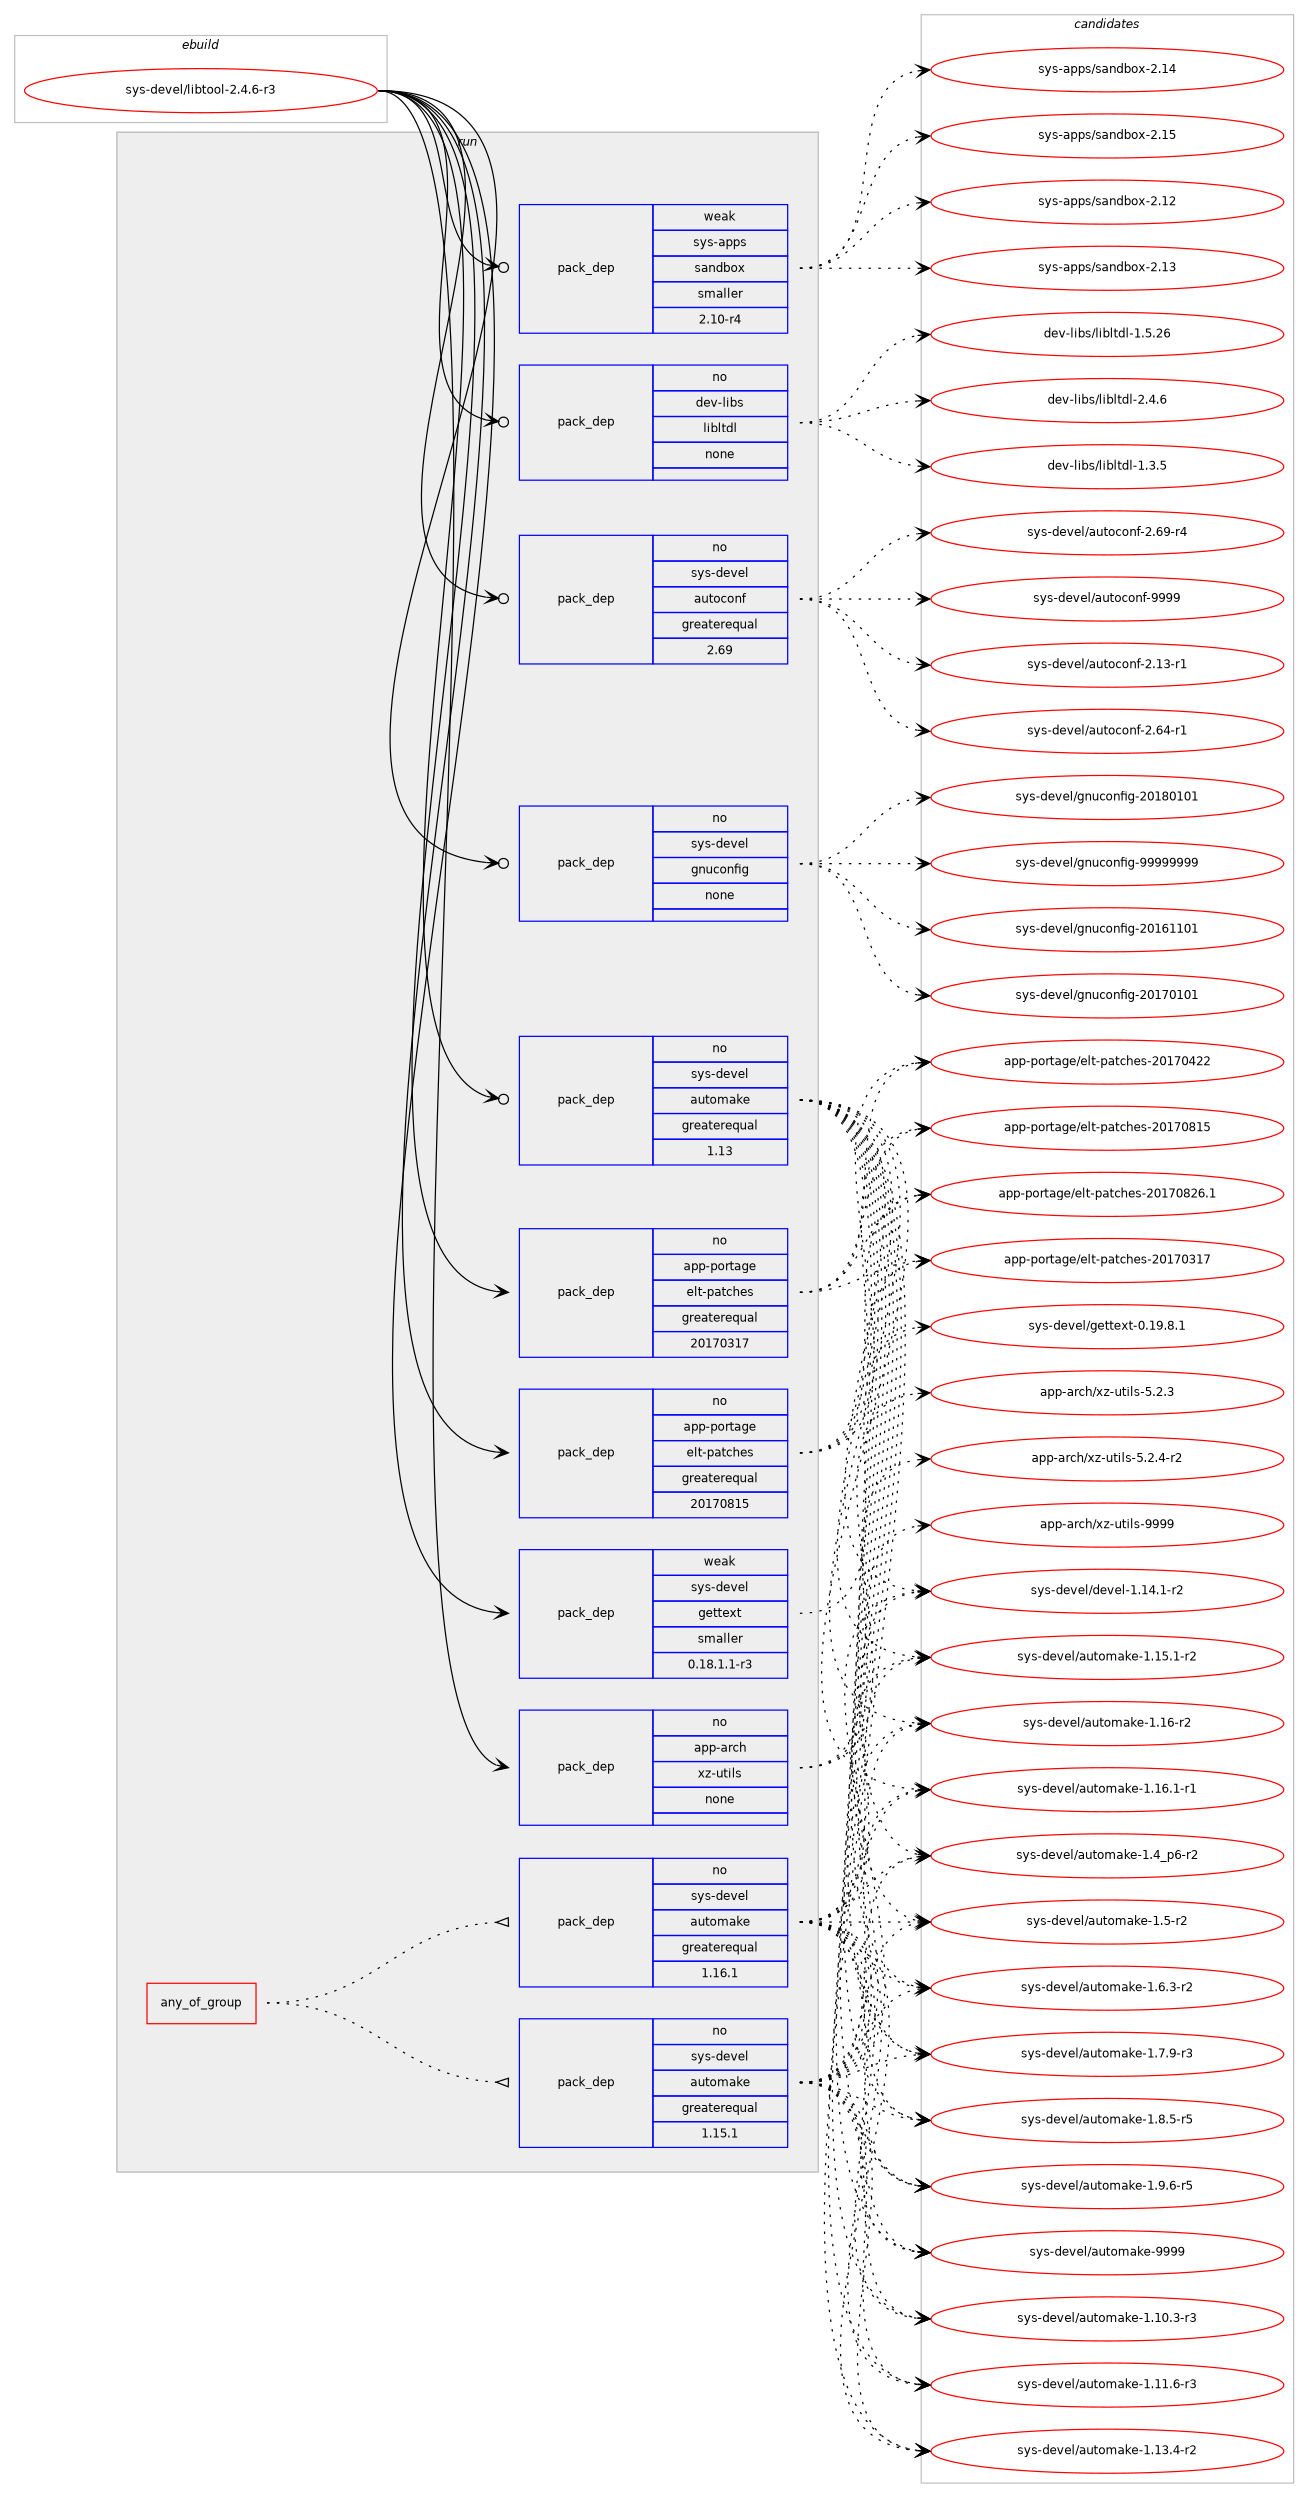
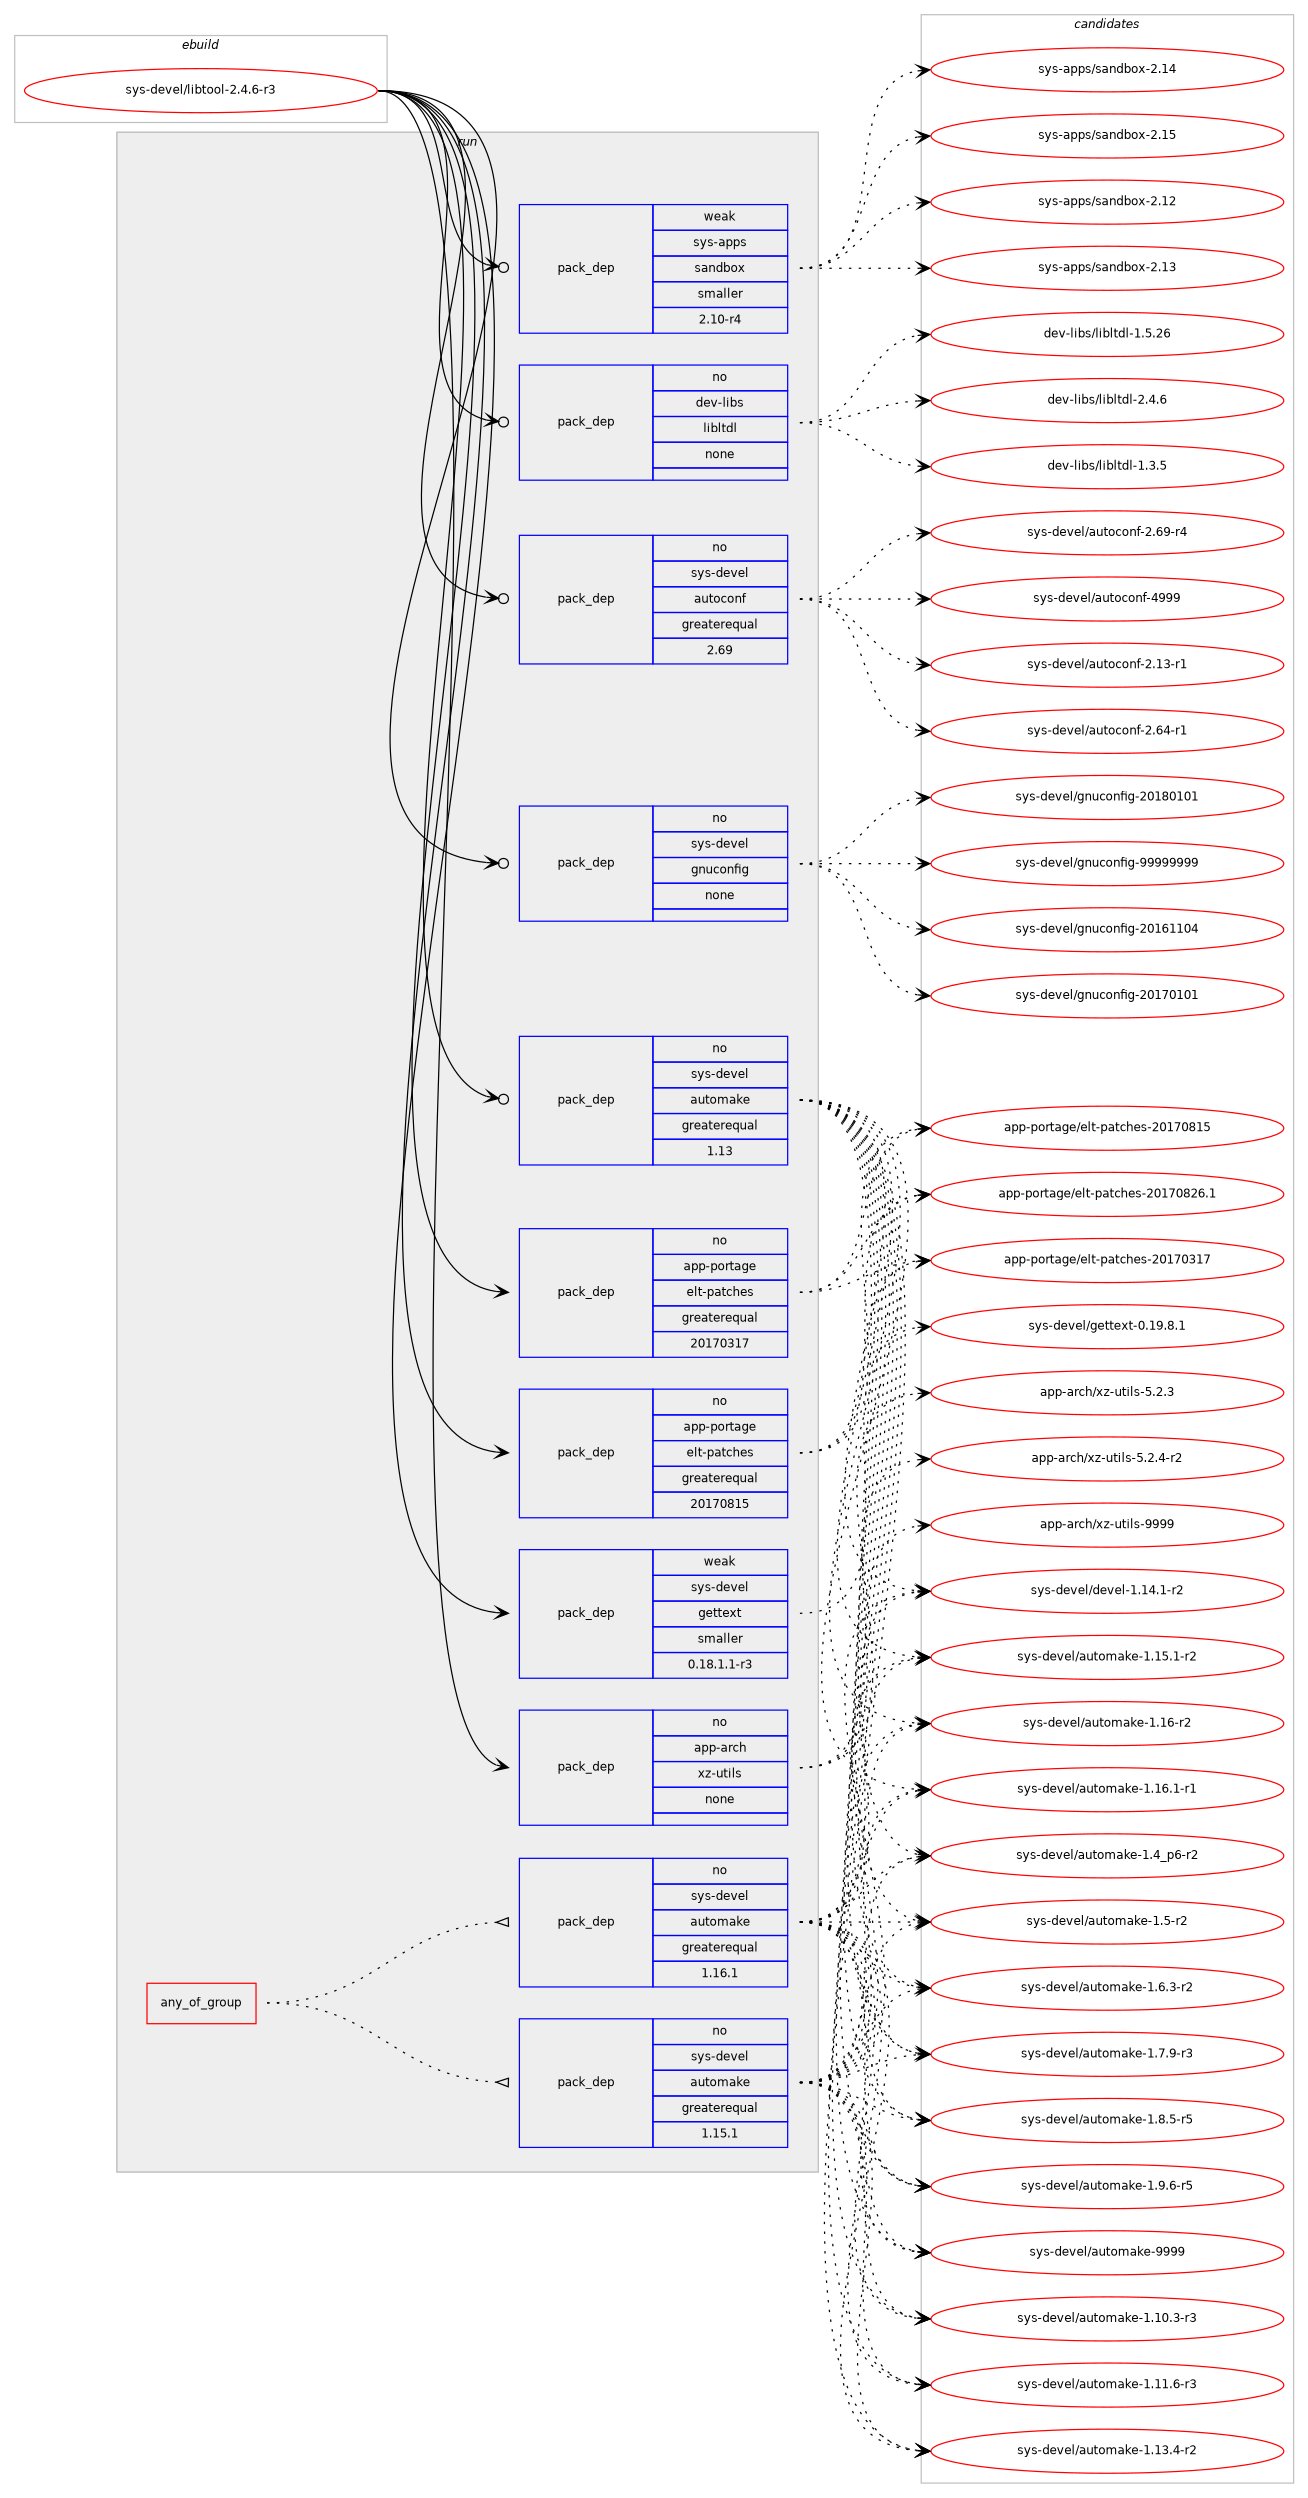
node "sys-devel/autoconf-9999": label "sys-devel/autoconf-9999" -> "sys-devel/autoconf-4999"
node "sys-devel/gnuconfig-20161101": label "sys-devel/gnuconfig-20161101" -> "sys-devel/gnuconfig-20161104"
node "app-portage/elt-patches-20170422": removed
